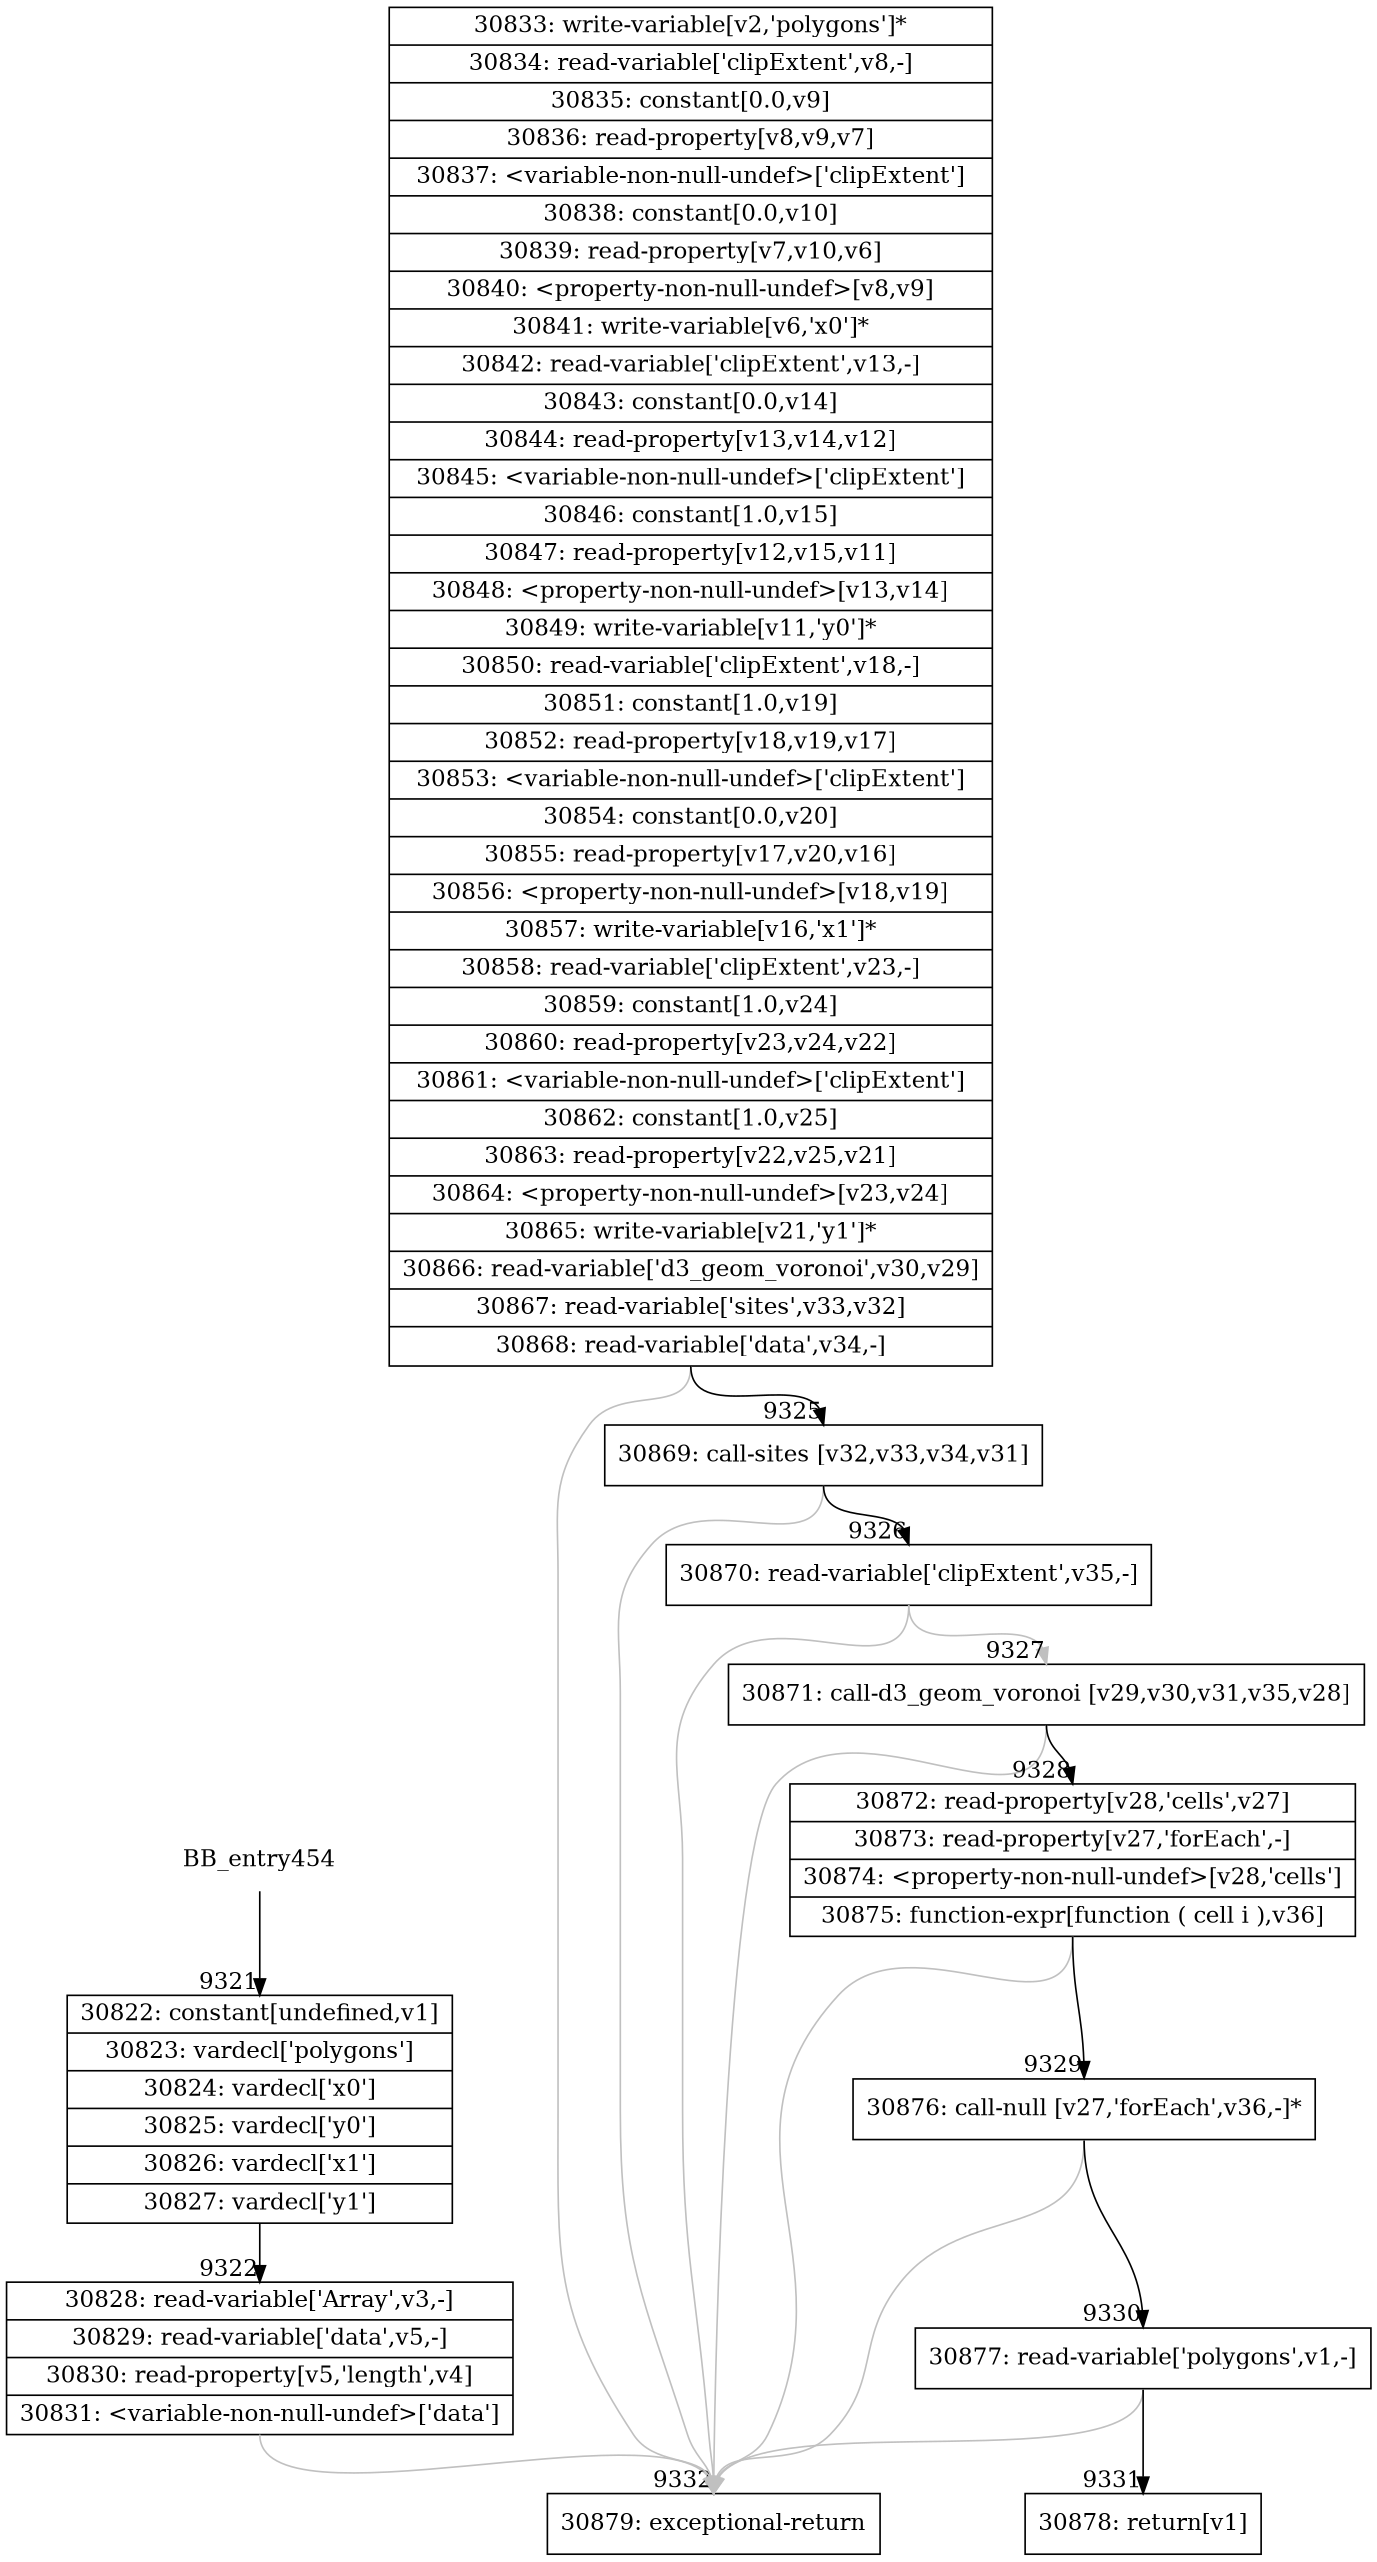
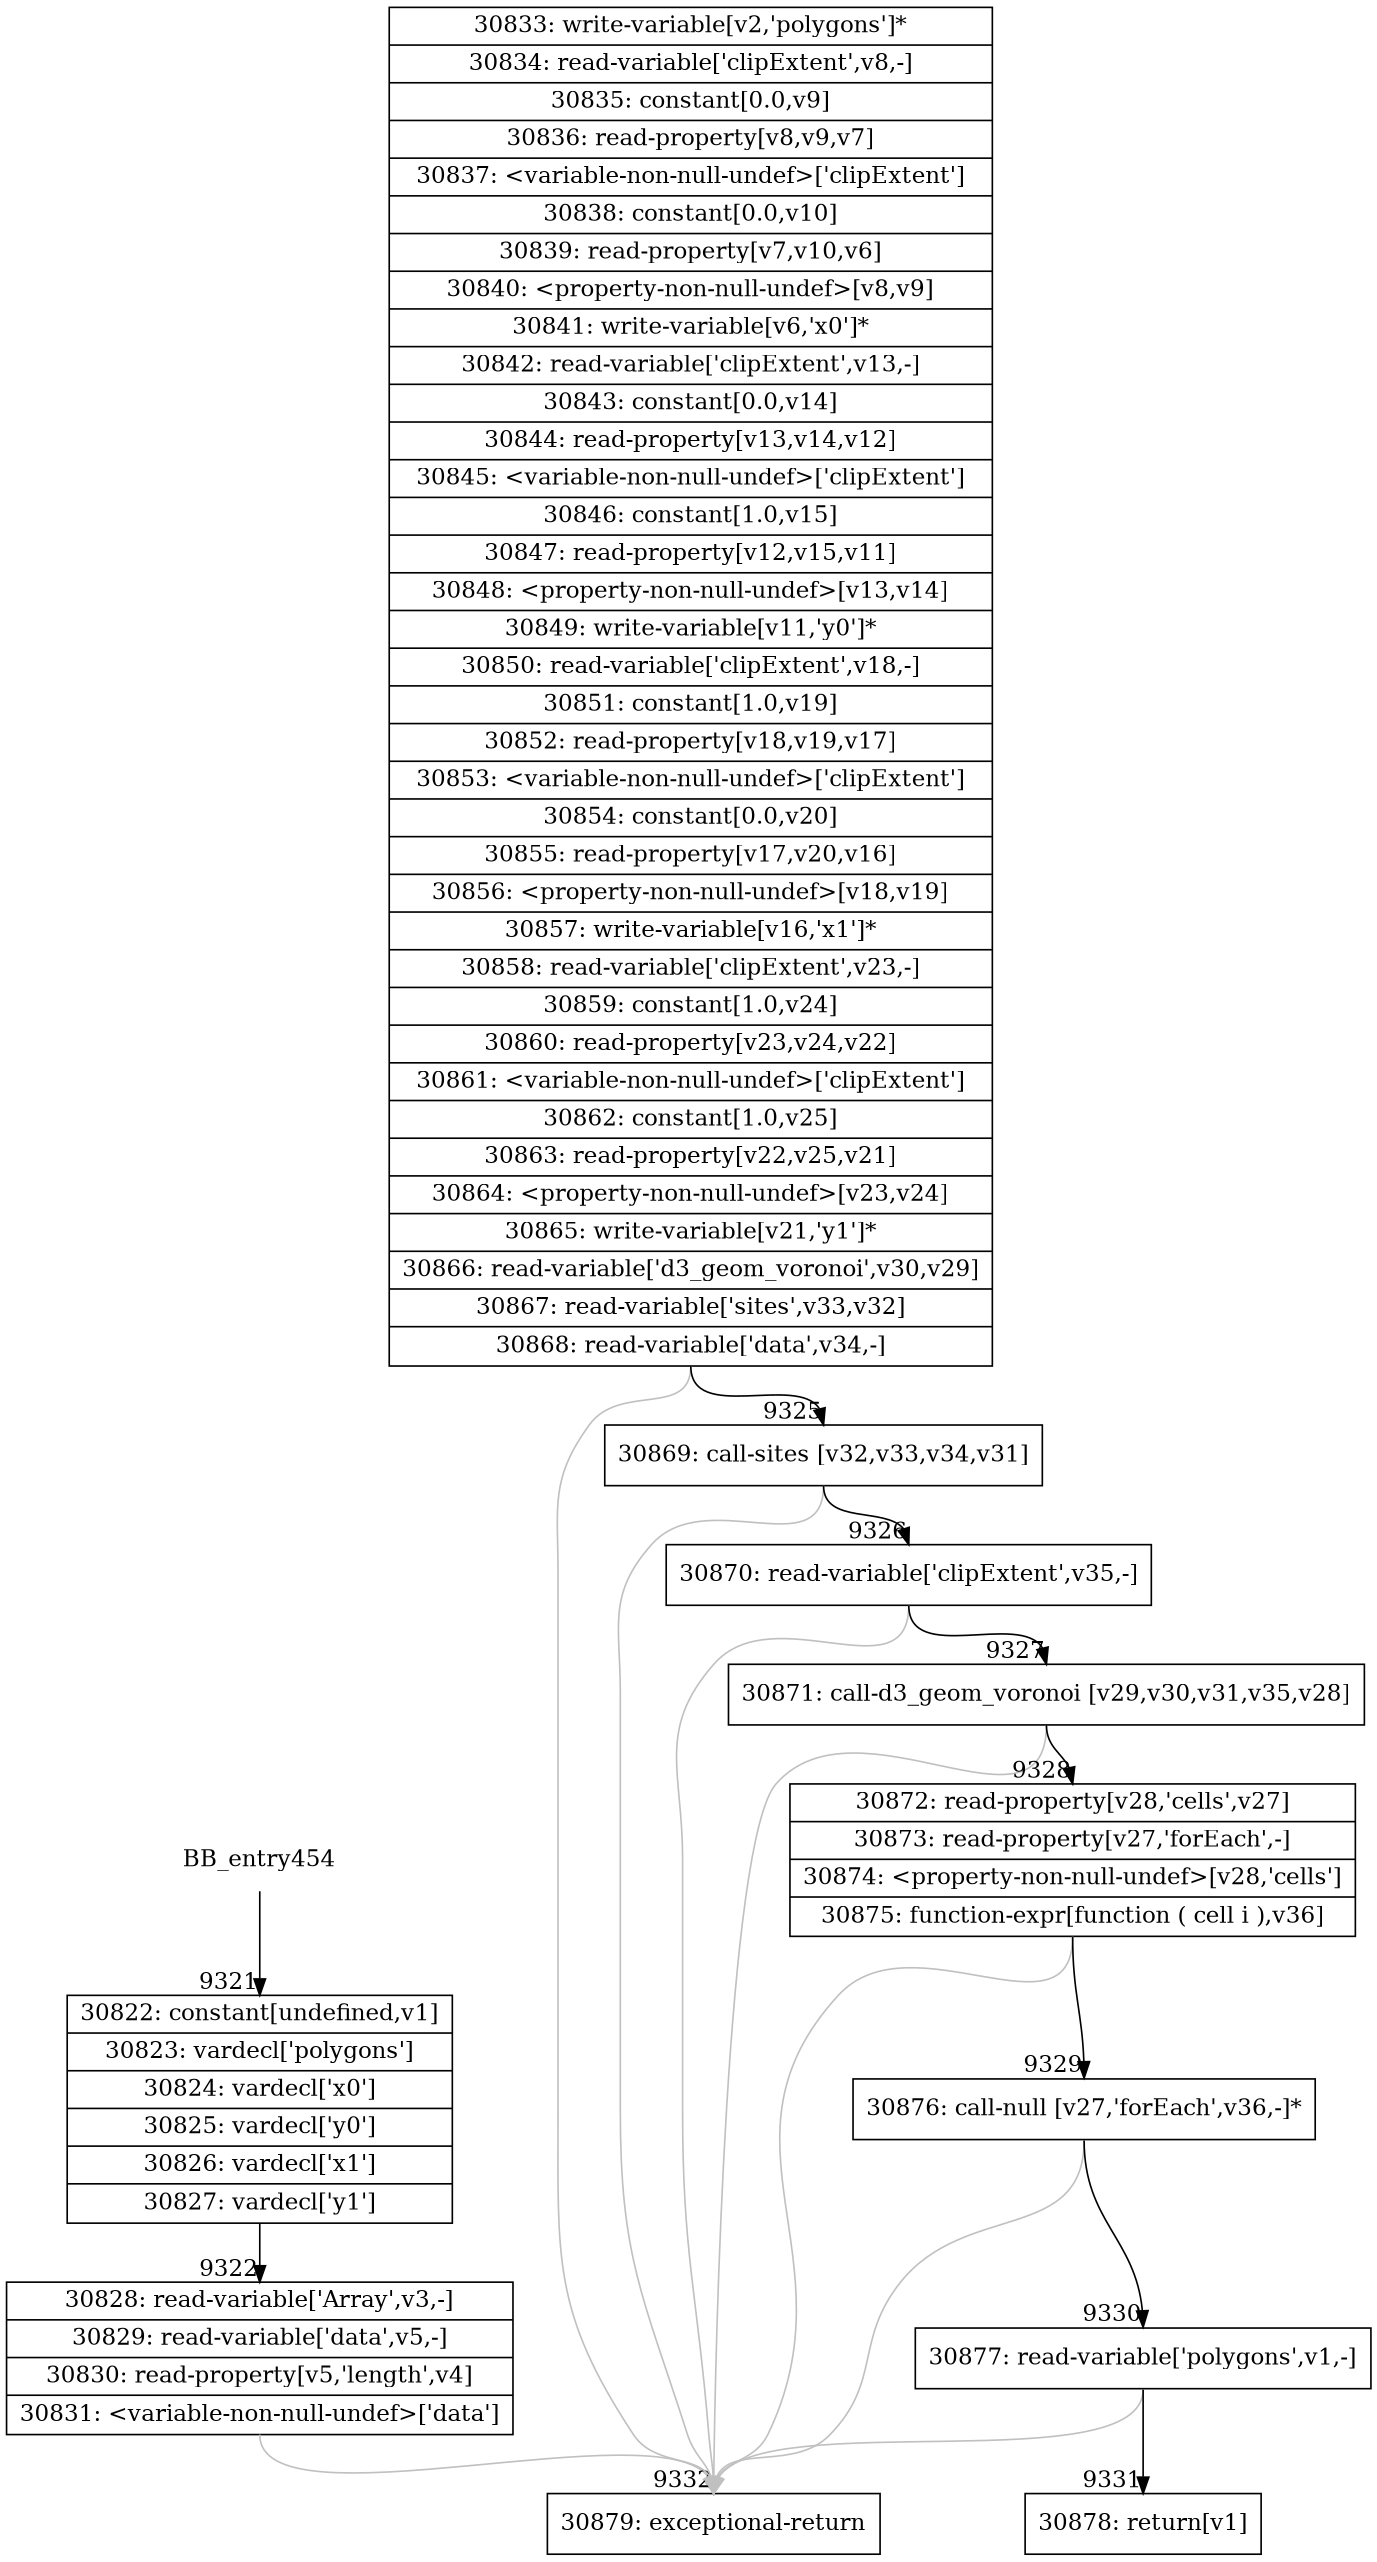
edge "30870: read-variable['clipExtent',v35,-]" -> "30871: call-d3_geom_voronoi [v29,v30,v31,v35,v28]": color gray -> black
